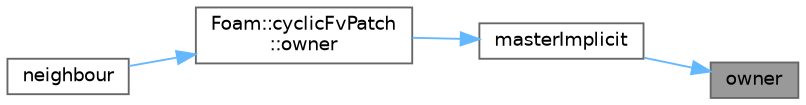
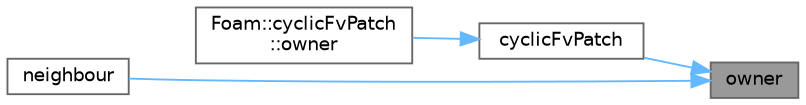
node "masterImplicit": label "masterImplicit" -> "cyclicFvPatch"
edge "neighbour" -> "Foam::cyclicFvPatch ::owner": now "neighbour" -> "owner"
